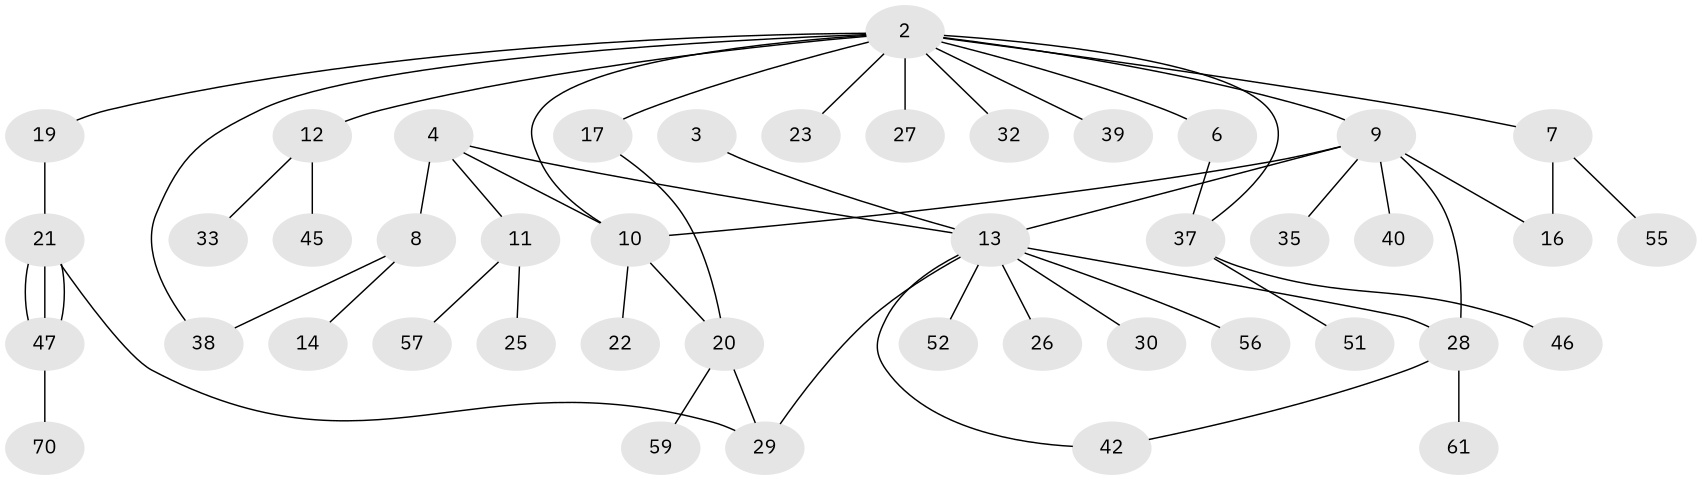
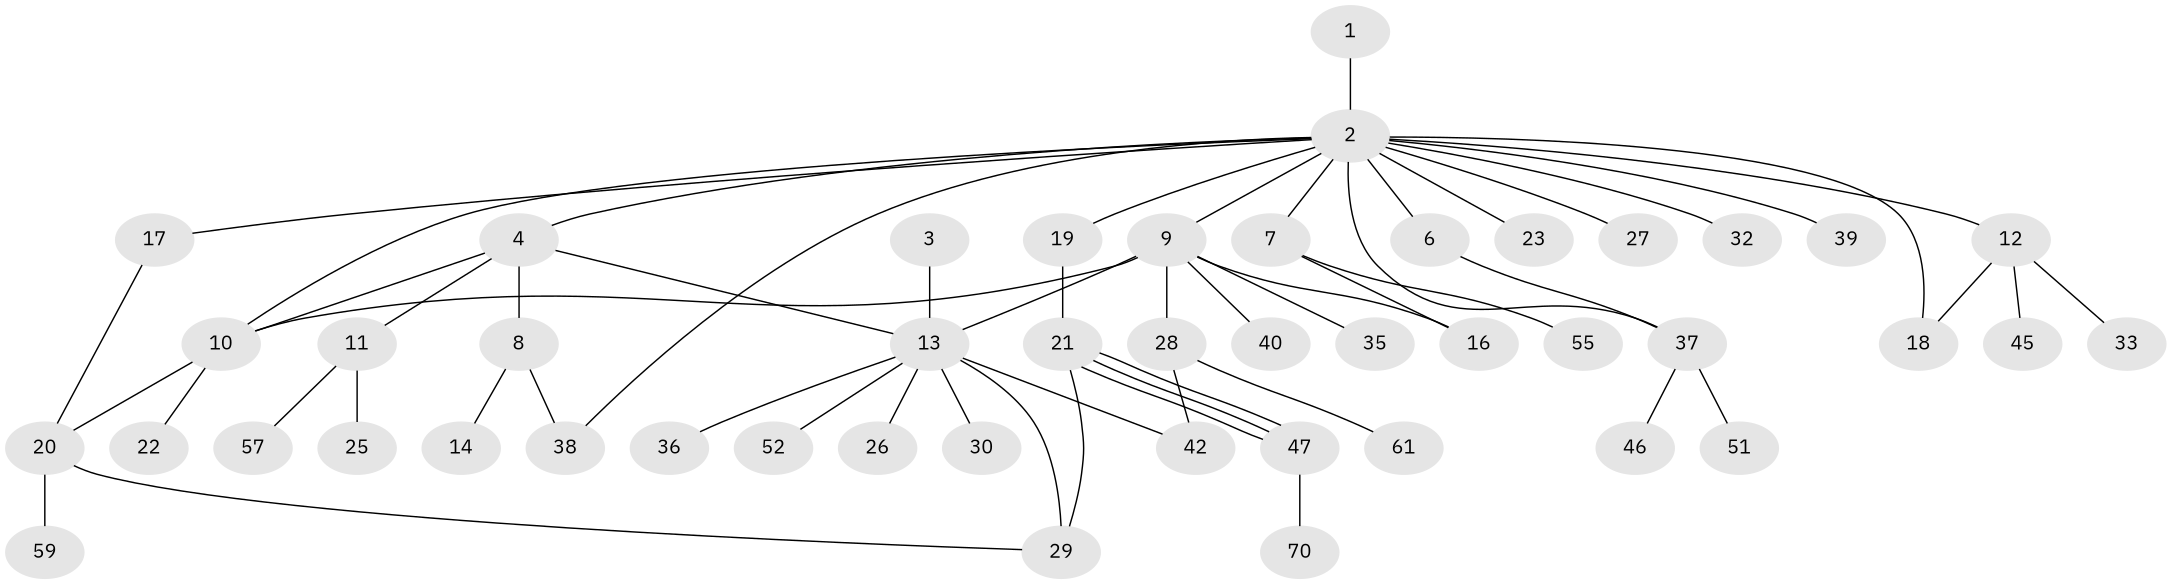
node "1": added
edge "2" -- "4": added
edge "13" -- "28": removed
node "56": label "56" -> "36"
node "18": added
